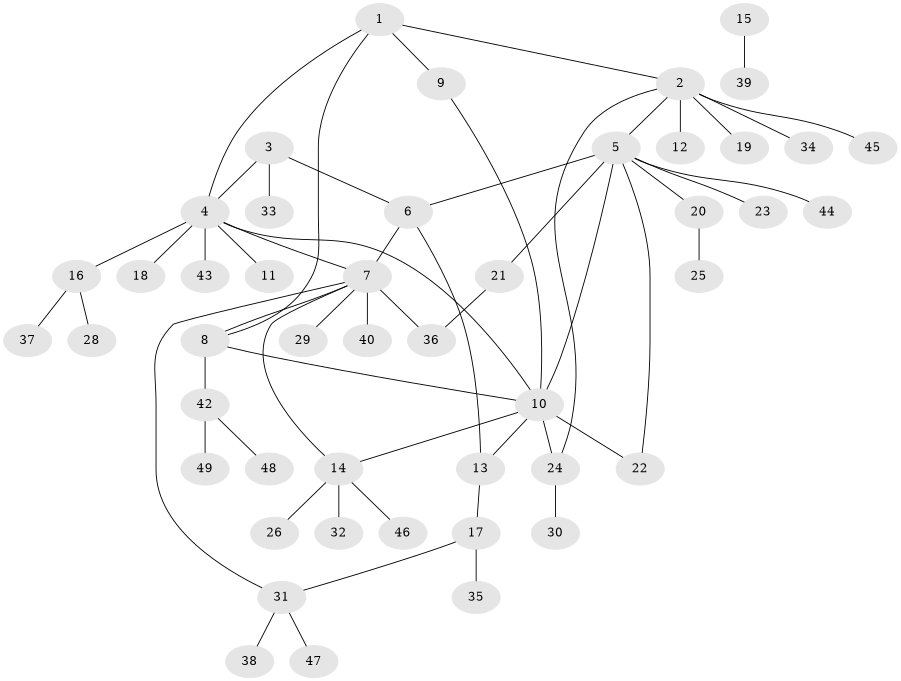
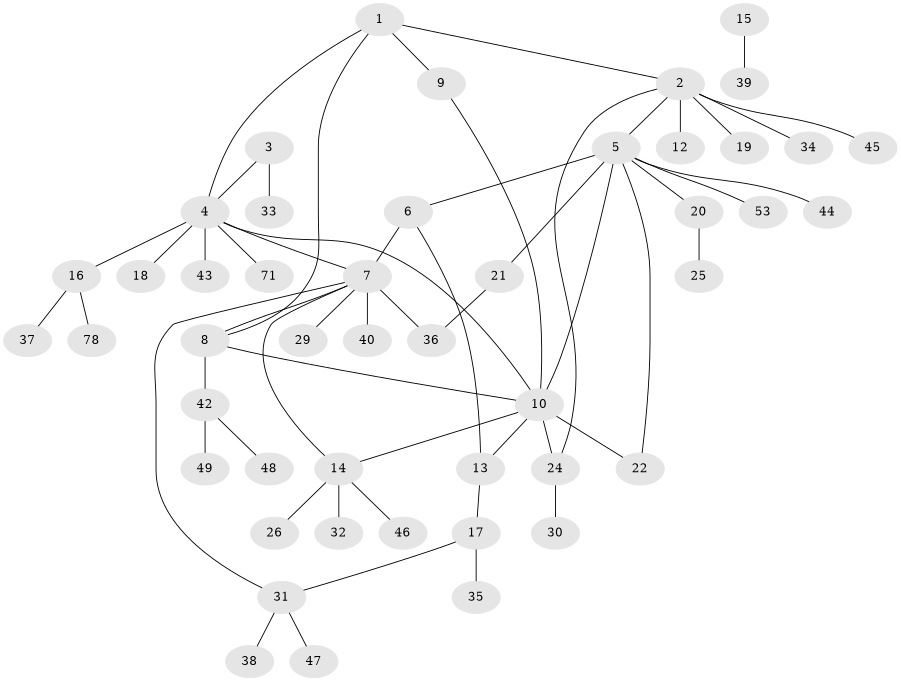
edge "3" -- "6": removed
node "23": label "23" -> "53"
node "11": label "11" -> "71"
node "28": label "28" -> "78"
